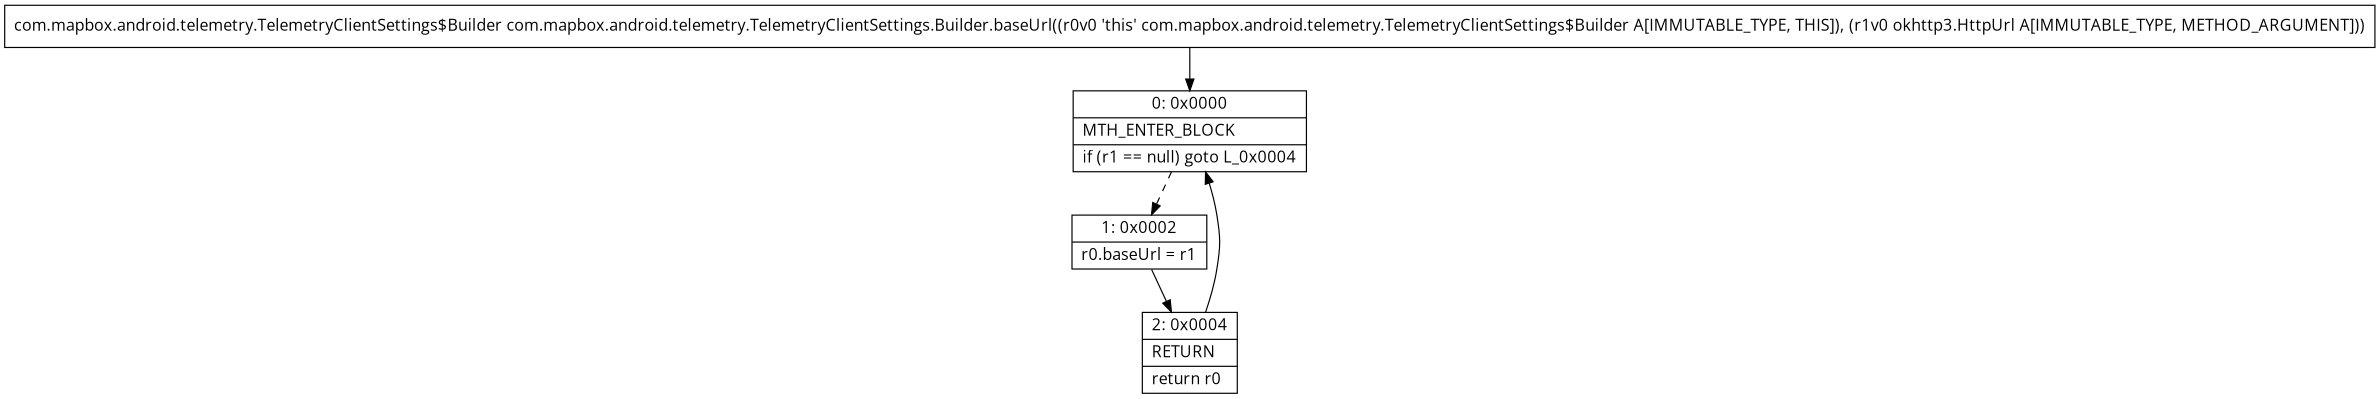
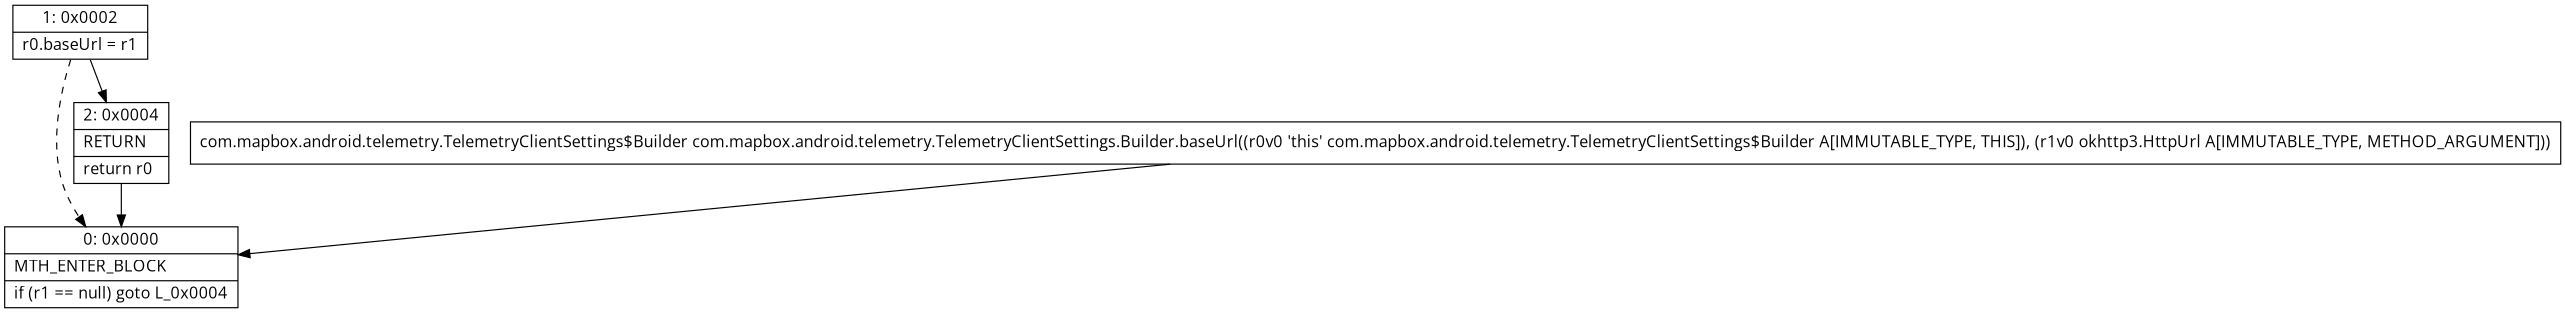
edge "0: 0x0000" -> "1: 0x0002": reversed
